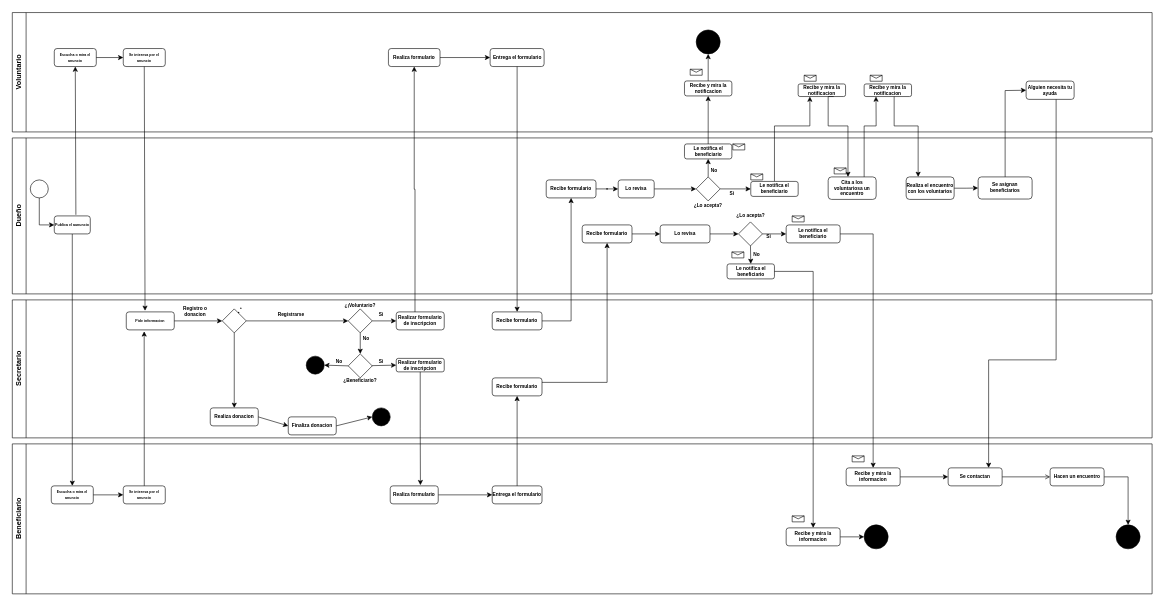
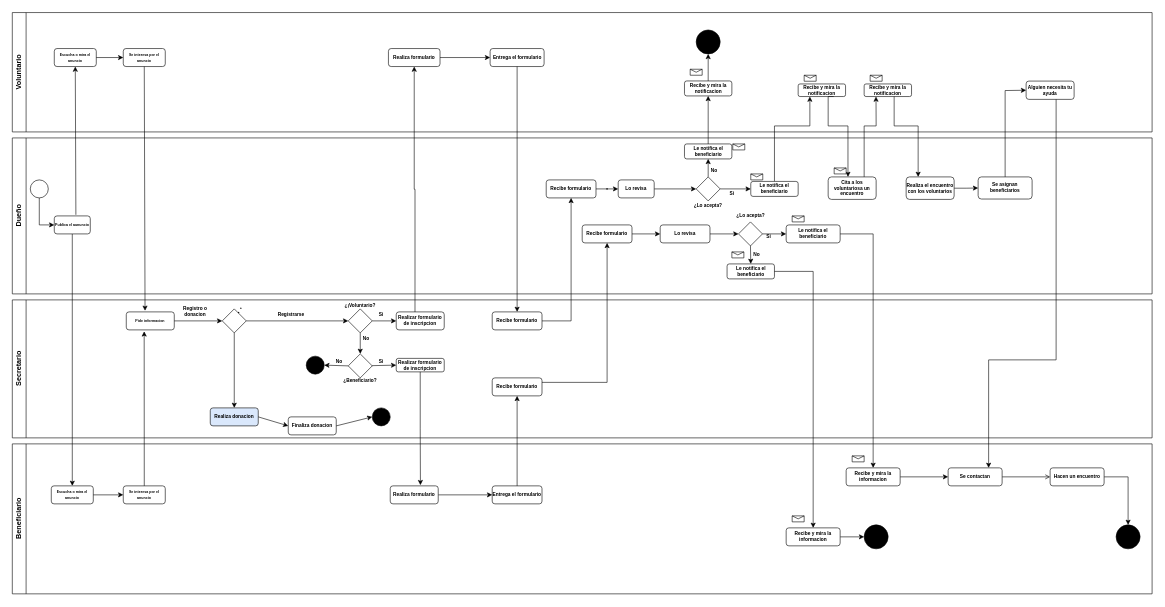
node "Realiza donacion": fillcolor #ffffff -> #dae8fc
